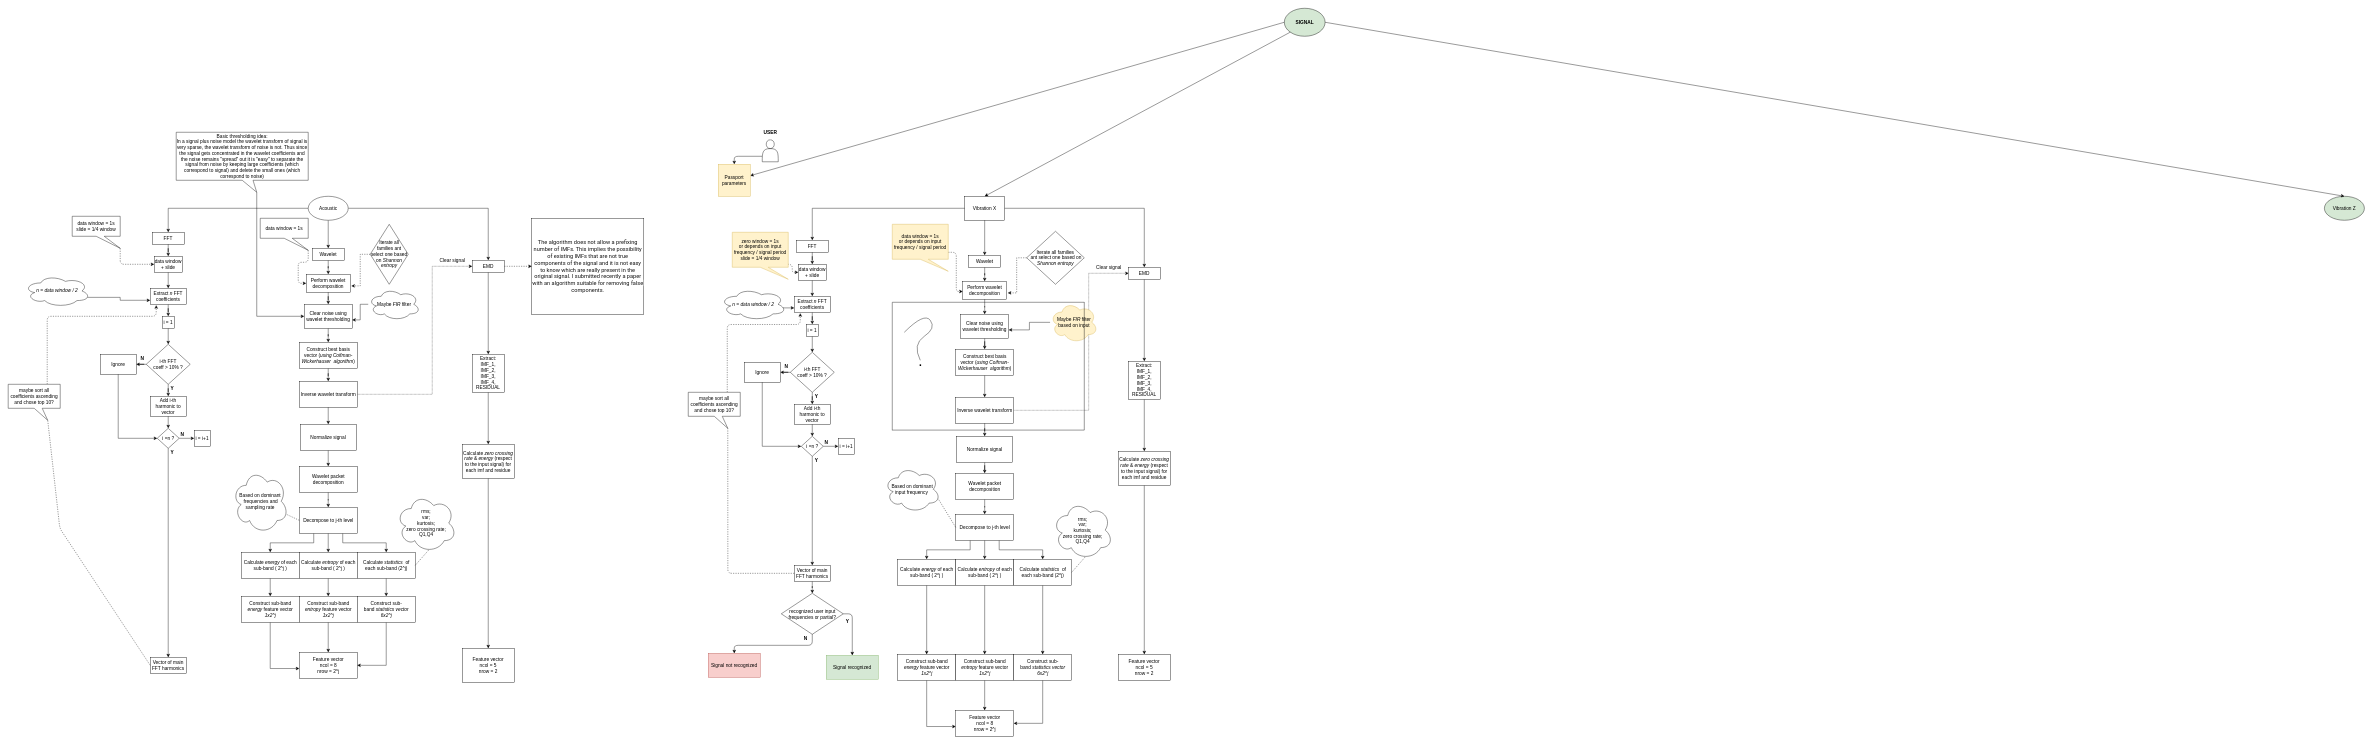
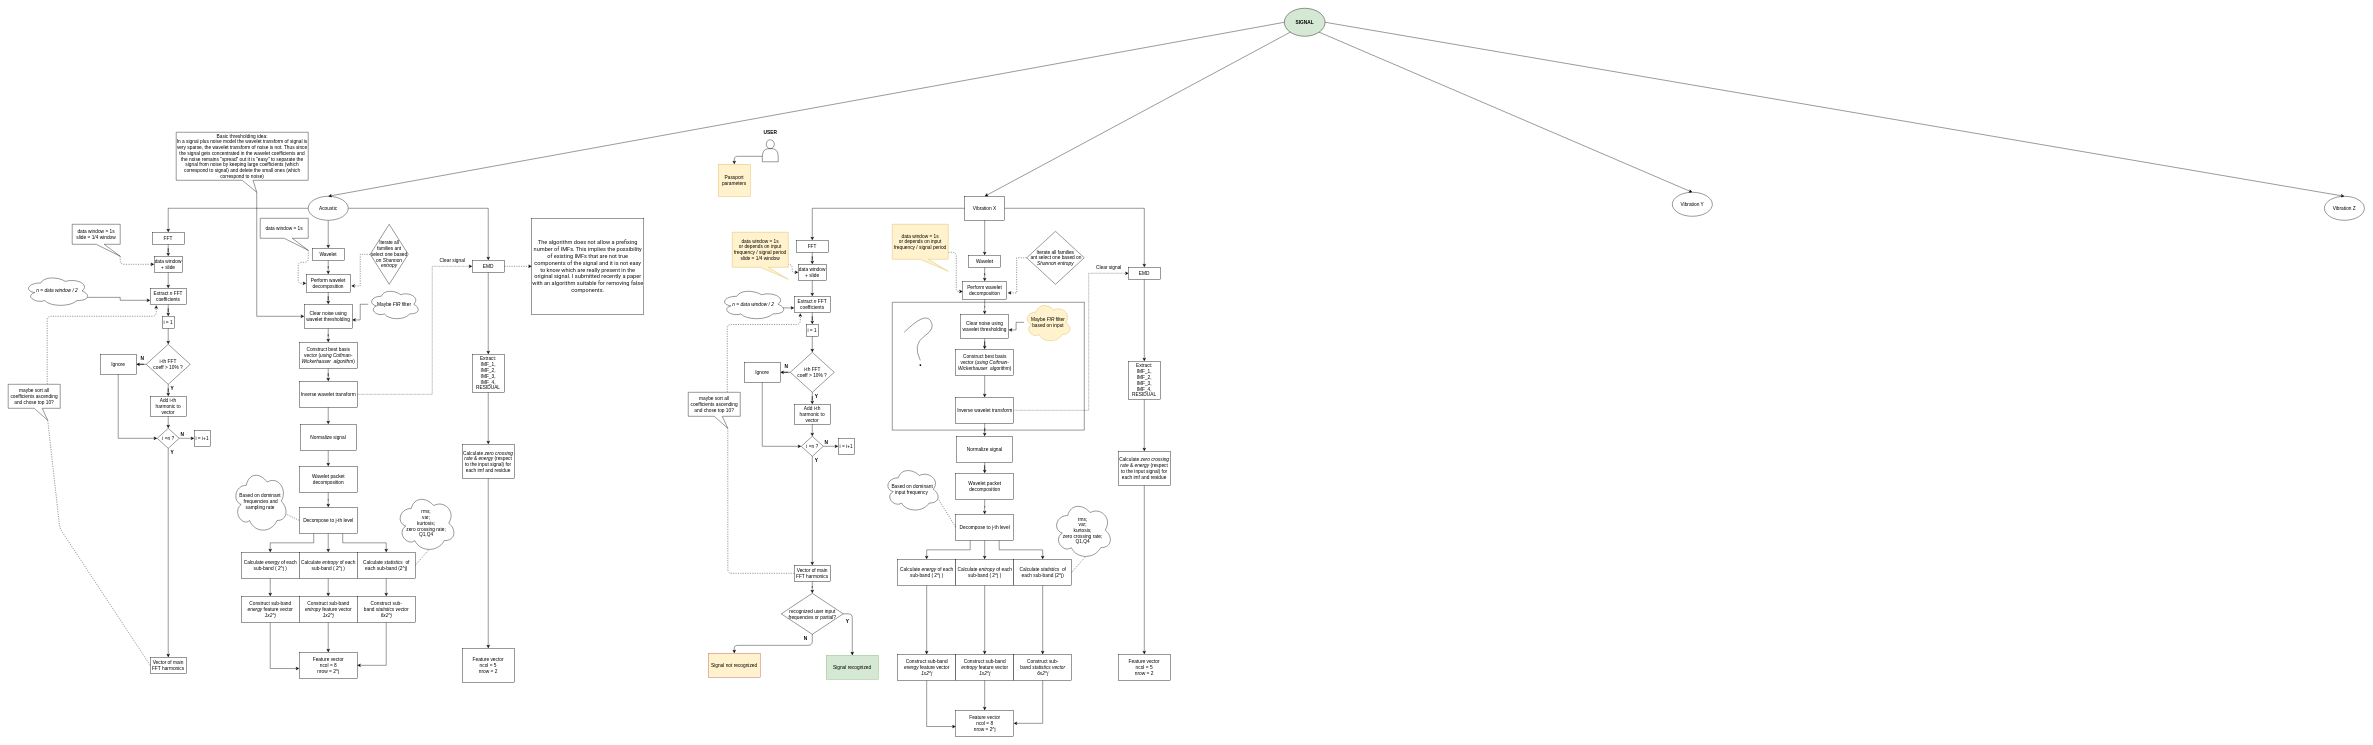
edge "SIGNAL" -> "Passport parameters": now "SIGNAL" -> "Acoustic"
edge "SIGNAL" -> "Vibration Y": added
node "Vibration Y": added
node "Vibration Z": fillcolor #d5e8d4 -> #ffffff
node "data window = 1s slide = 1/4 window": moved (96, 232) -> (96, 240)
node "zero window = 1s or depends on input frequency / signal period slide = 1/4 window": label "zero window = 1s or depends on input frequency / signal period slide = 1/4 window" -> "data window = 1s or depends on input frequency / signal period slide = 1/4 window"
node "Maybe FIR filter based on input": moved (1074, 322) -> (1048, 322)
node "Signal not recognized": fillcolor #f8cecc -> #fff2cc
